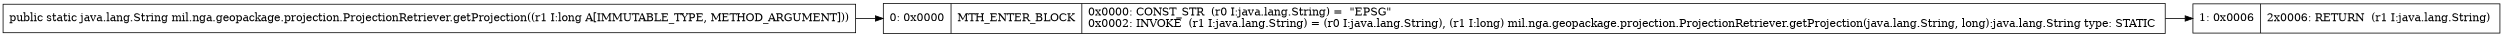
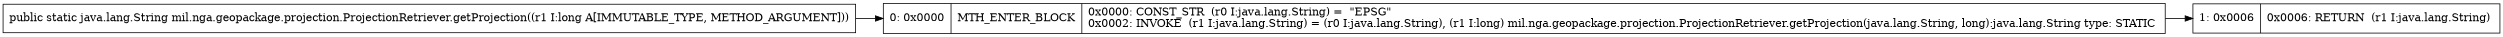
node "1: 0x0006": text "2x0006: RETURN  (r1 I:java.lang.String)" -> "0x0006: RETURN  (r1 I:java.lang.String)"
